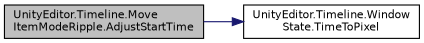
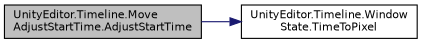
node "UnityEditor.Timeline.Move ItemModeRipple.AdjustStartTime": label "UnityEditor.Timeline.Move ItemModeRipple.AdjustStartTime" -> "UnityEditor.Timeline.Move AdjustStartTime.AdjustStartTime"
